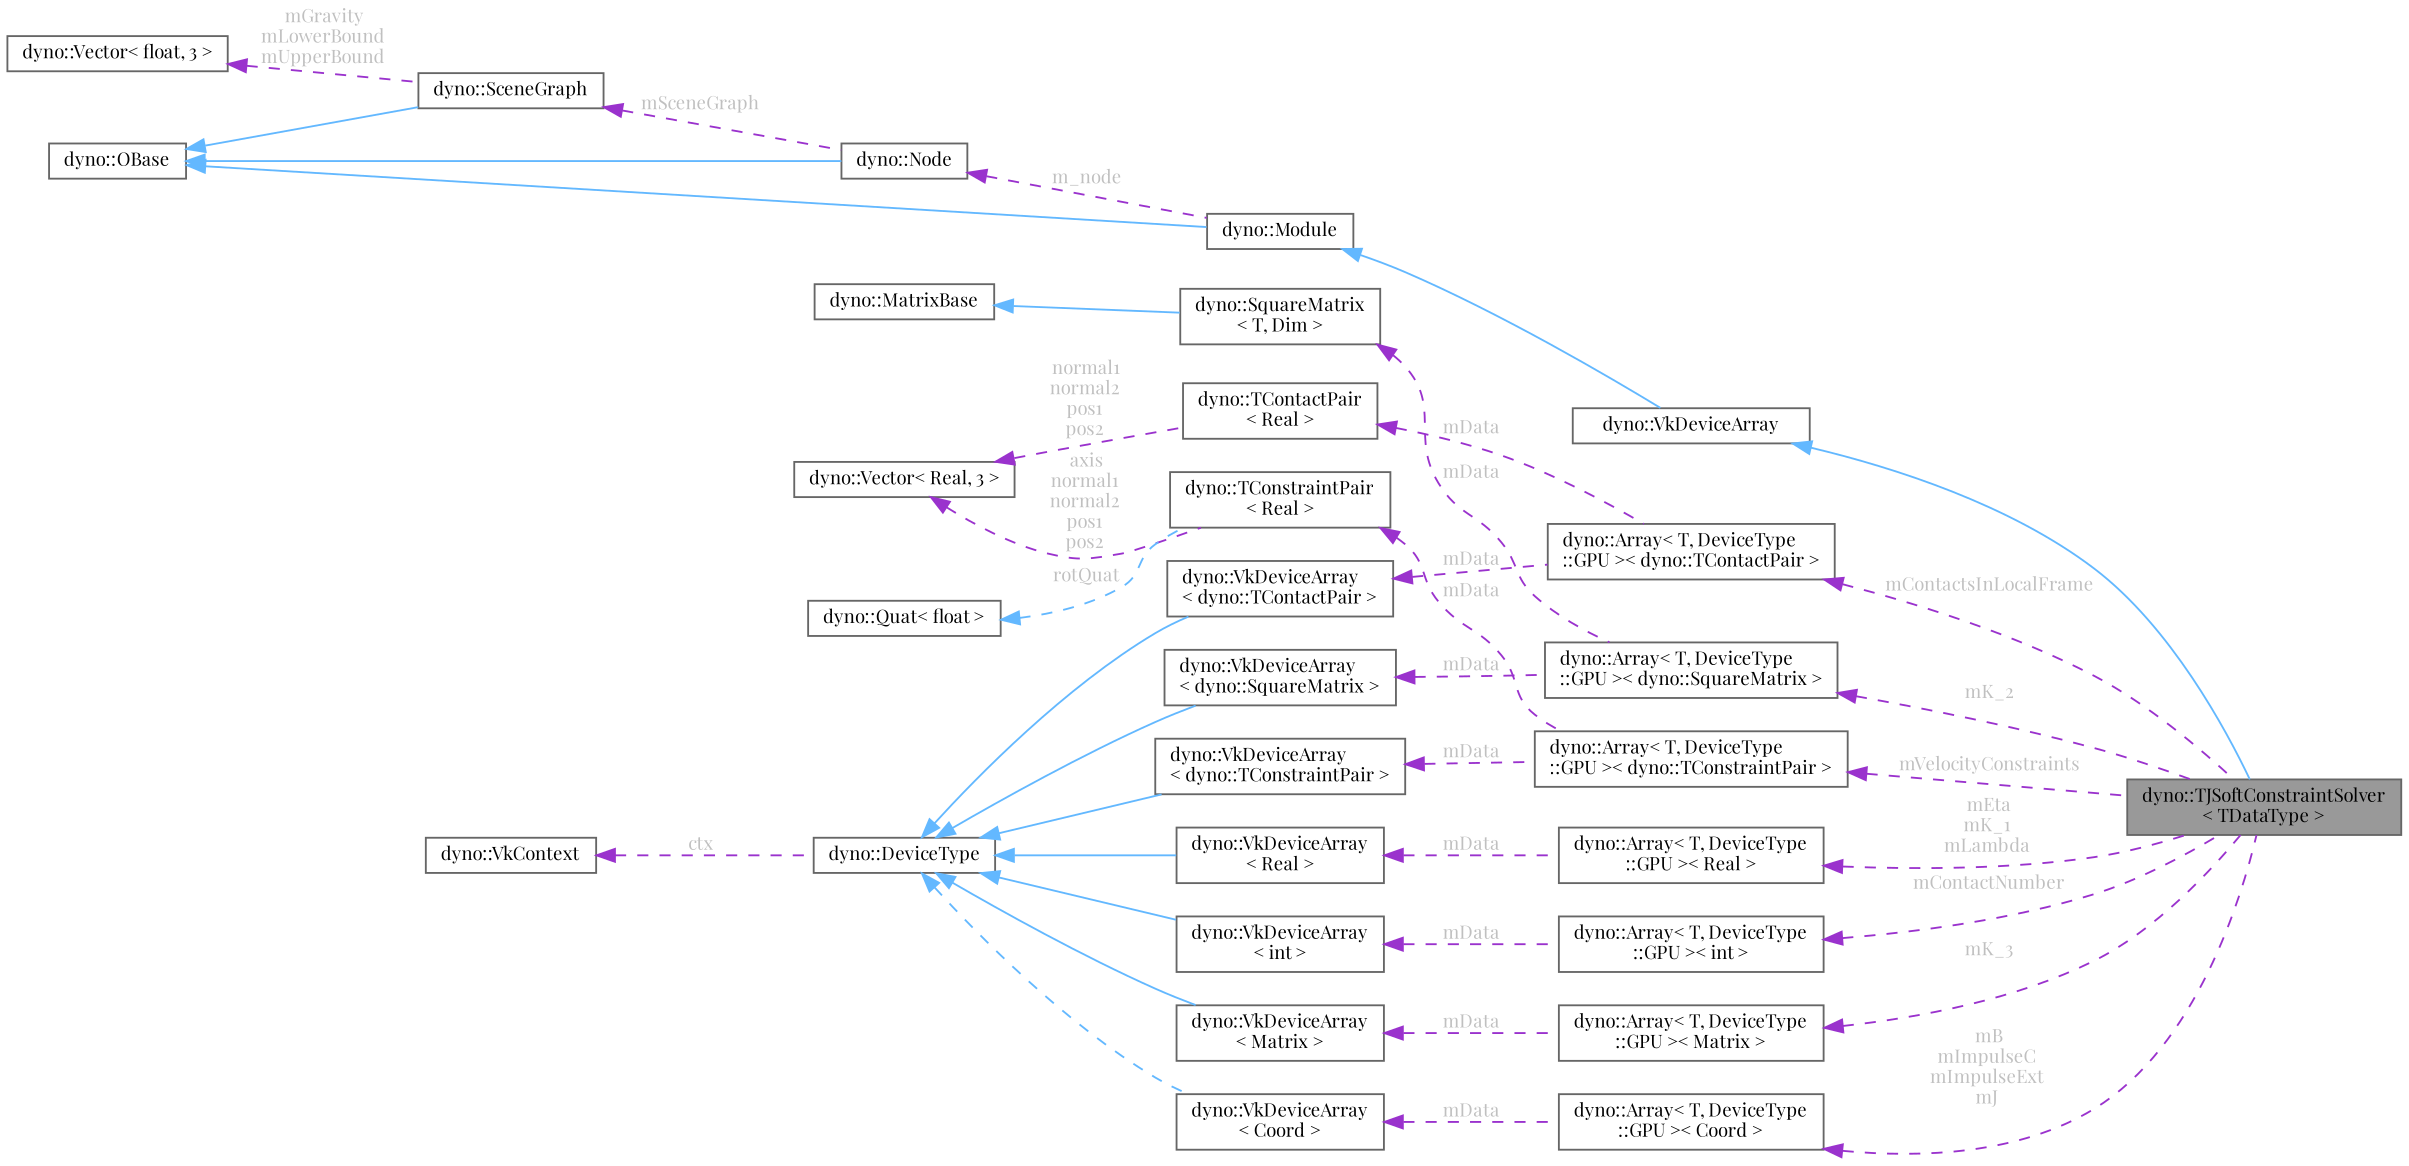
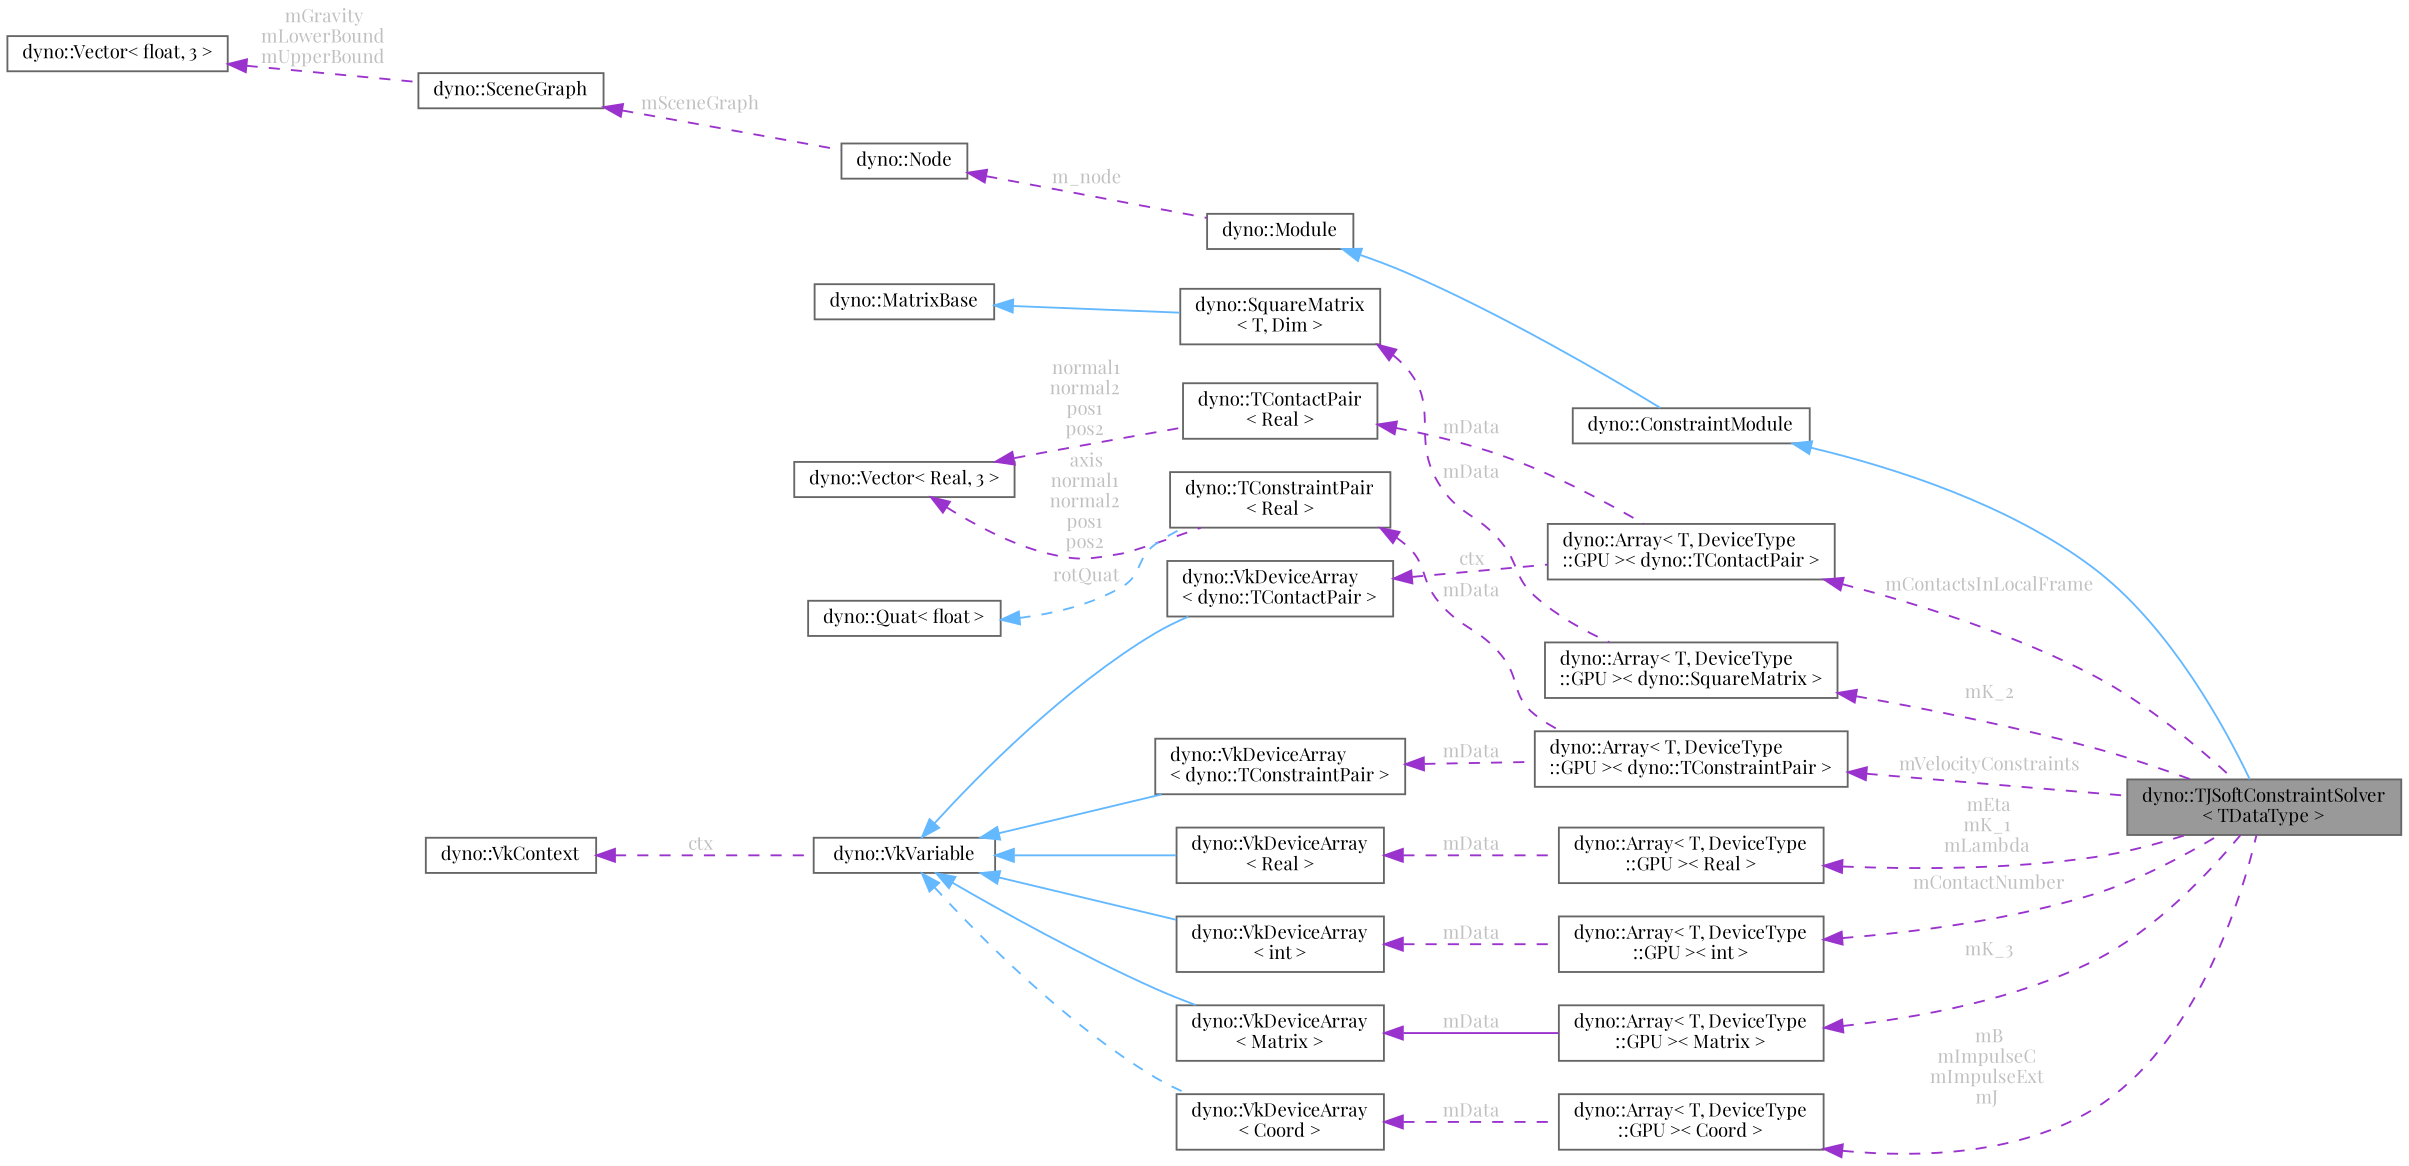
node "dyno::OBase": removed
node "dyno::VkDeviceArray": label "dyno::VkDeviceArray" -> "dyno::ConstraintModule"
edge "dyno::Array< T, DeviceType ::GPU >< dyno::TContactPair >" -> "dyno::VkDeviceArray < dyno::TContactPair >": label " mData" -> " ctx"
node "dyno::VkDeviceArray < dyno::SquareMatrix >": removed
node "dyno::DeviceType": label "dyno::DeviceType" -> "dyno::VkVariable"
edge "dyno::Array< T, DeviceType ::GPU >< Matrix >" -> "dyno::VkDeviceArray < Matrix >": style dashed -> solid
